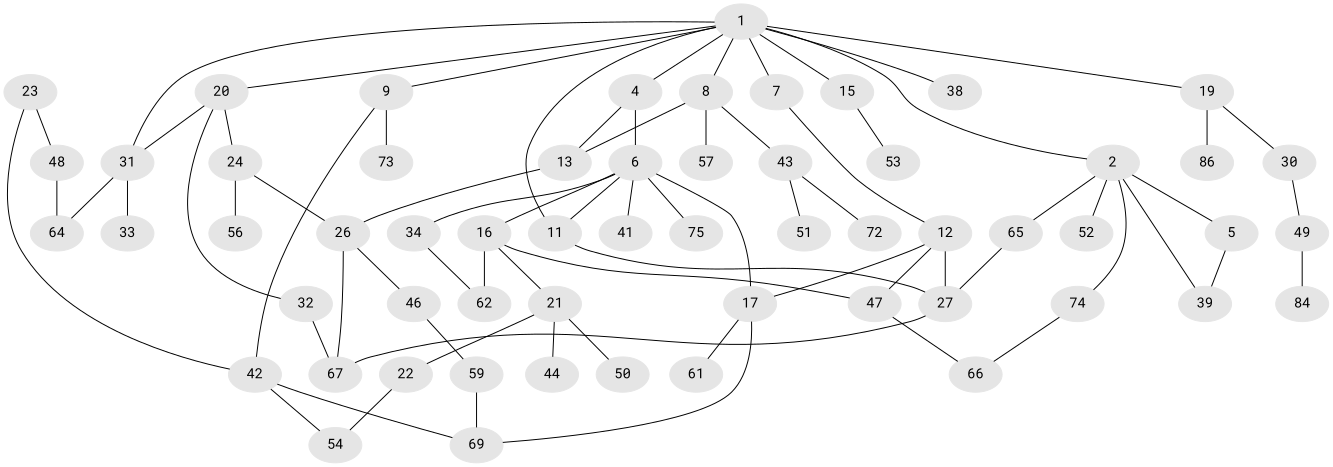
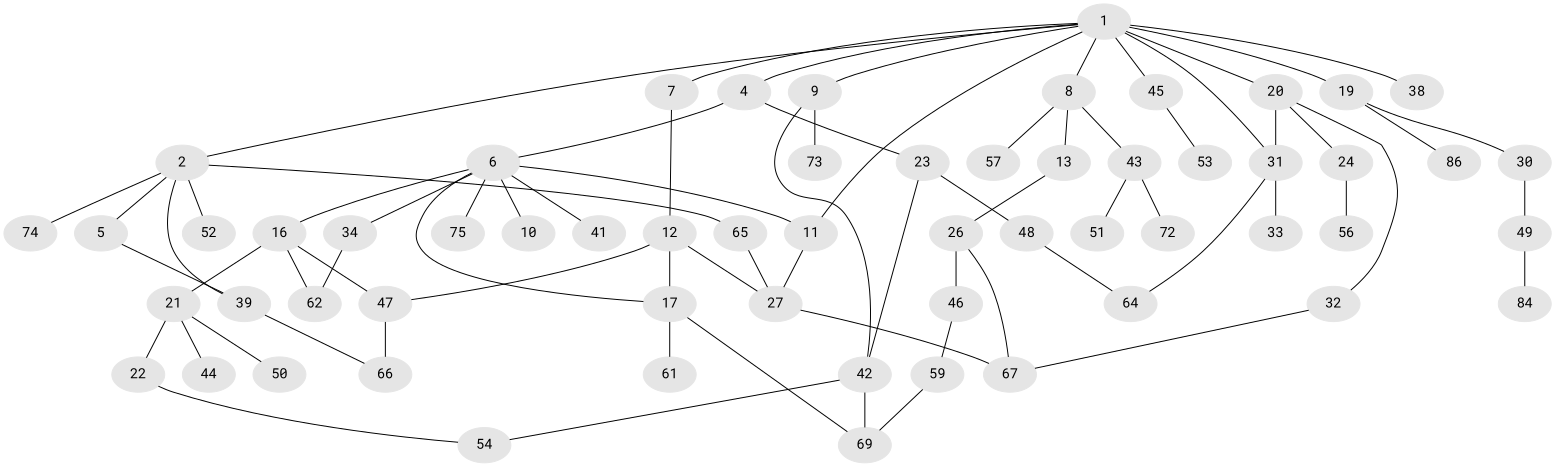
node "15": label "15" -> "45"
edge "4" -- "13": now "4" -- "23"
edge "24" -- "26": removed
node "10": added
edge "74" -- "66": now "39" -- "66"
